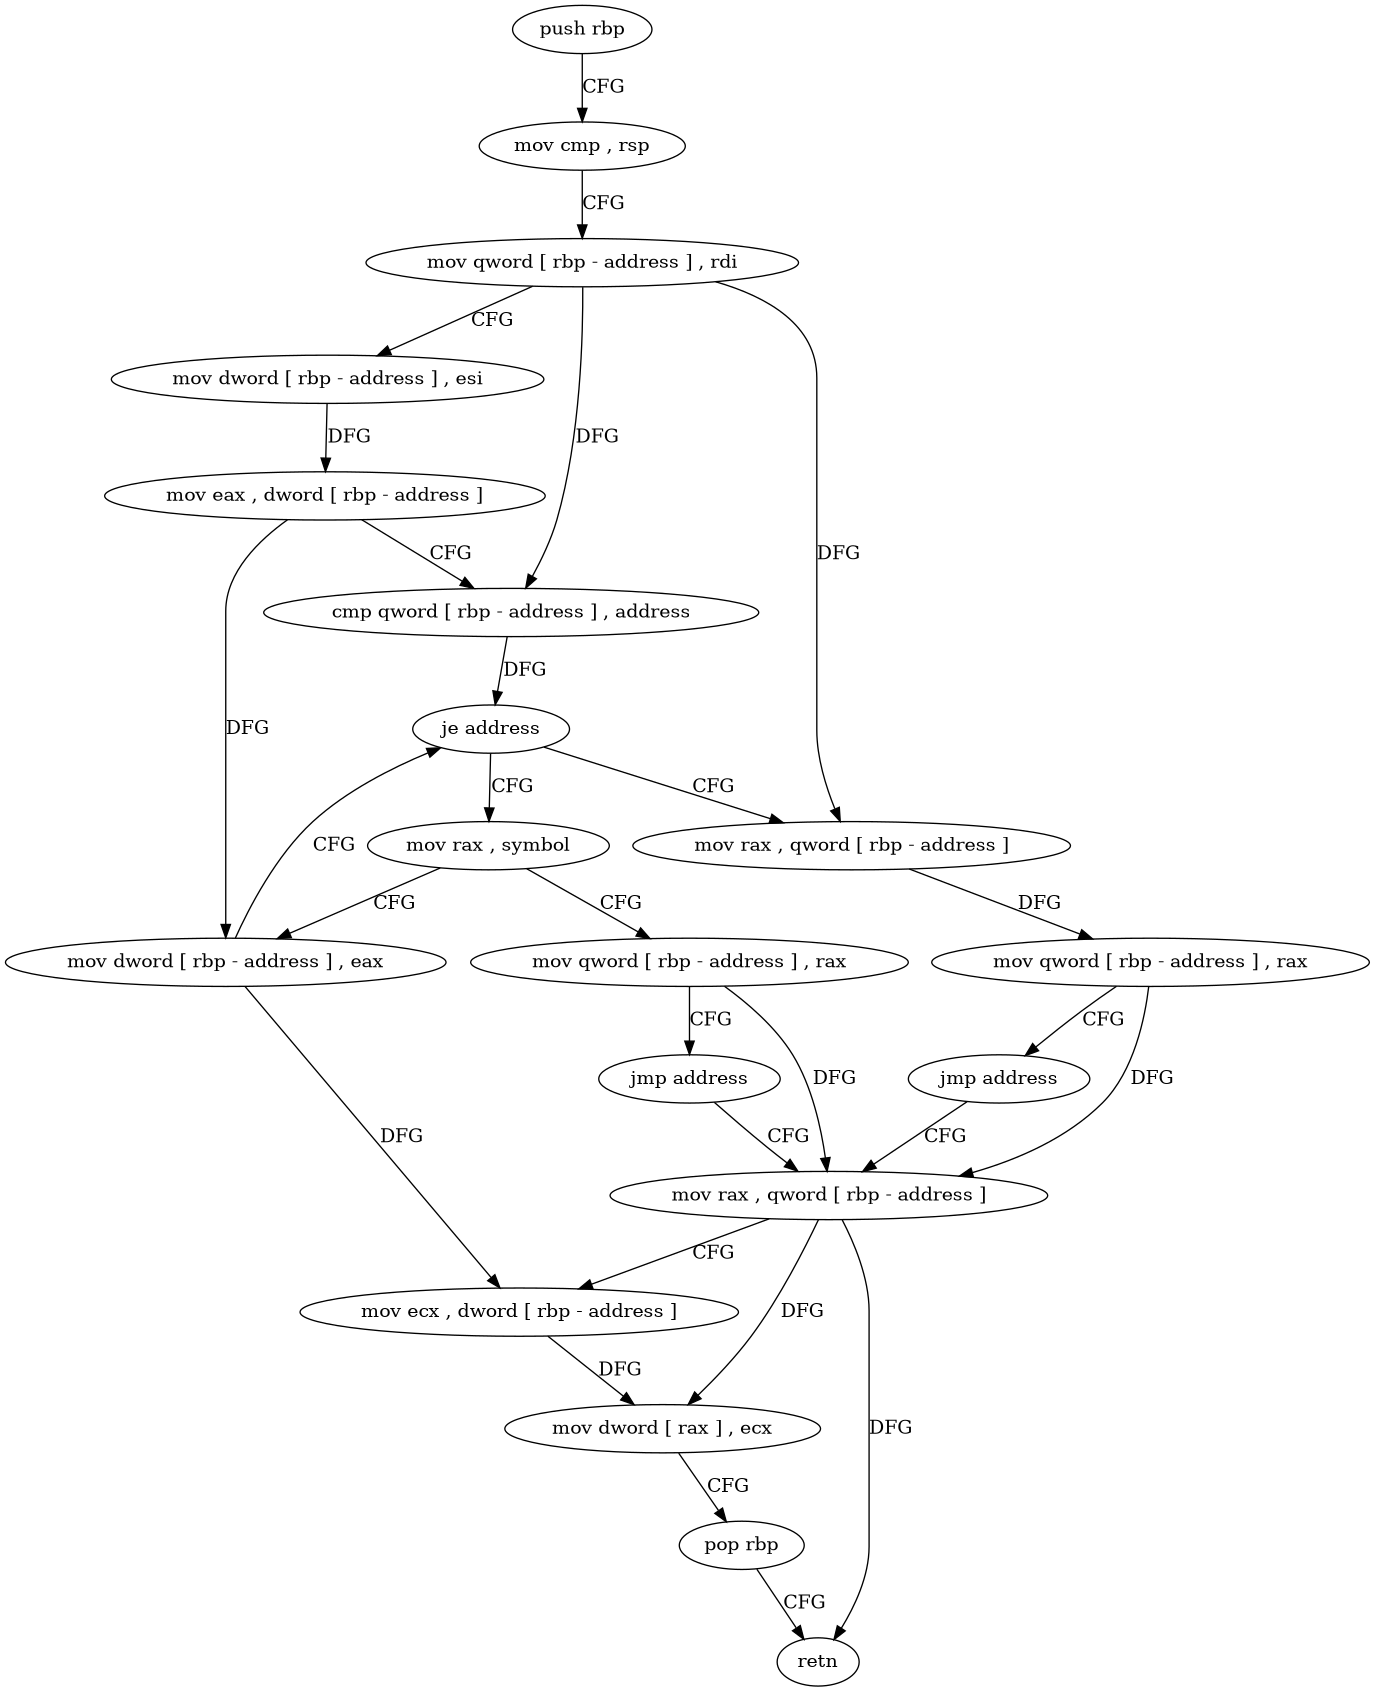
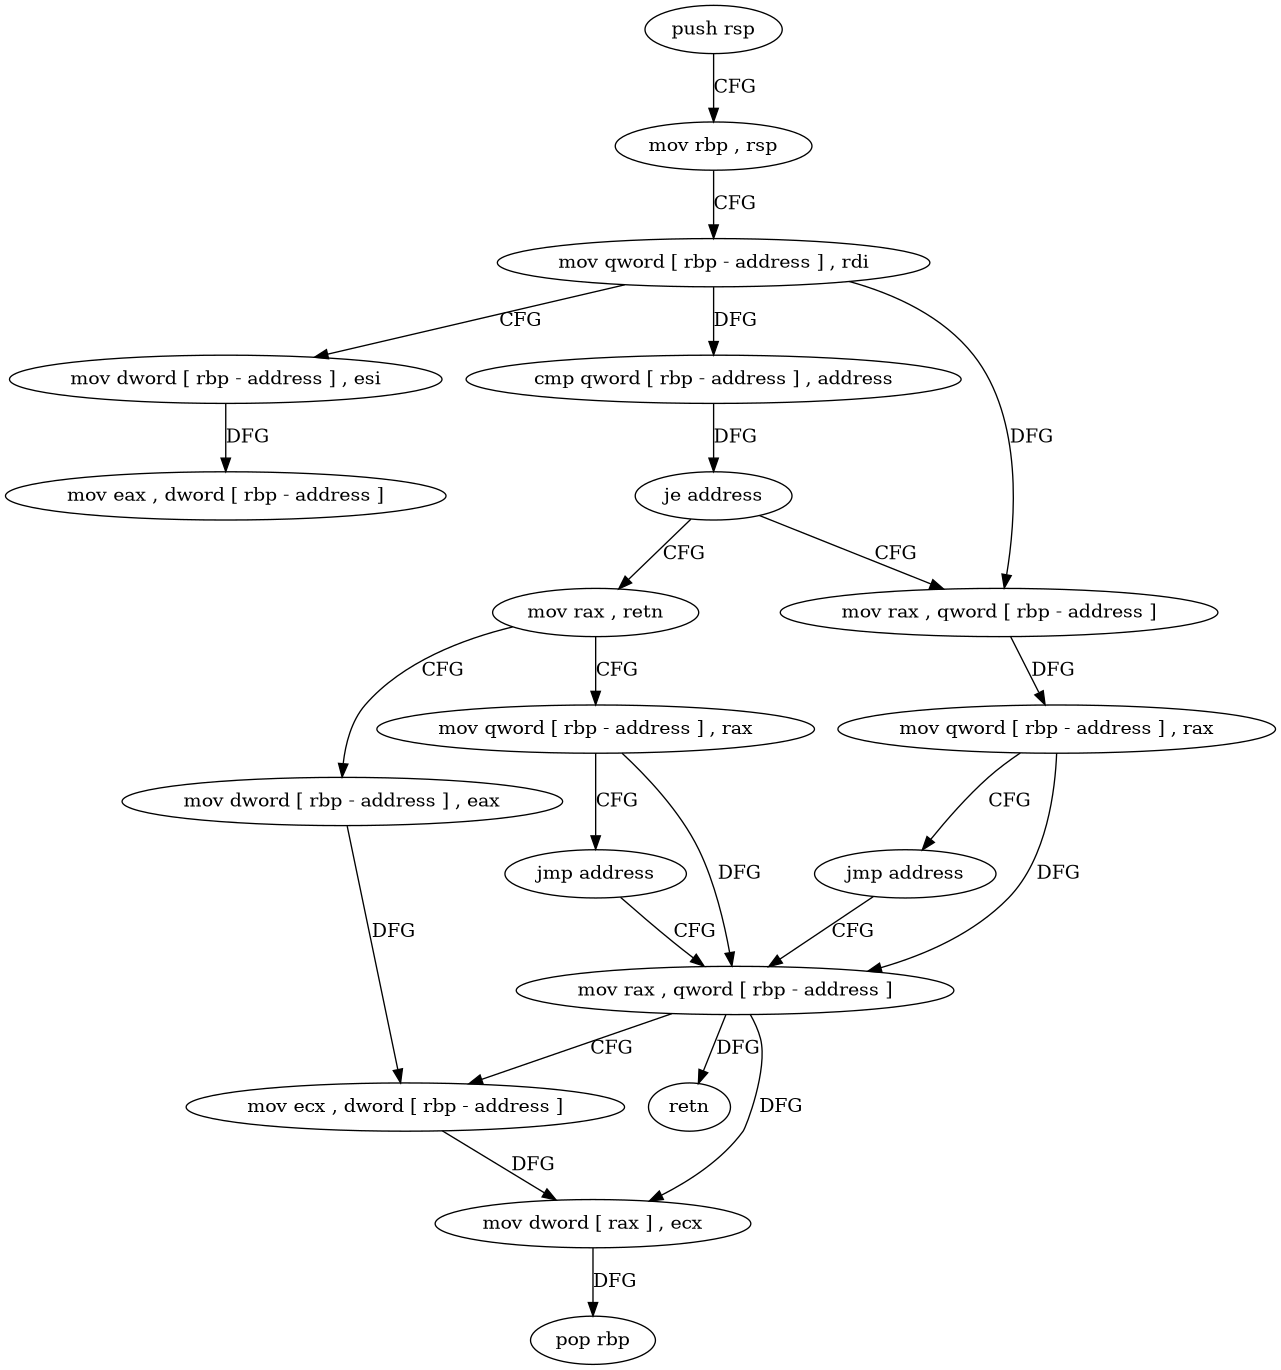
node "push rbp": label "push rbp" -> "push rsp"
node "mov cmp , rsp": label "mov cmp , rsp" -> "mov rbp , rsp"
edge "mov eax , dword [ rbp - address ]" -> "cmp qword [ rbp - address ] , address": removed, label "CFG"
edge "mov eax , dword [ rbp - address ]" -> "mov dword [ rbp - address ] , eax": removed, label "DFG"
edge "mov dword [ rbp - address ] , eax" -> "je address": removed, label "CFG"
node "mov rax , symbol": label "mov rax , symbol" -> "mov rax , retn"
edge "mov dword [ rax ] , ecx" -> "pop rbp": label "CFG" -> "DFG"
edge "pop rbp" -> "retn": removed, label "CFG"
